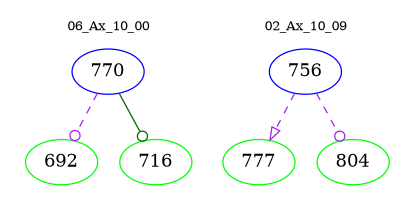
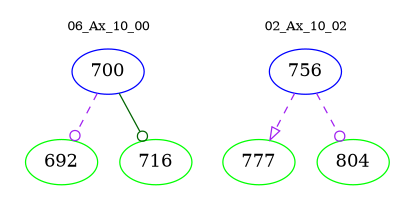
cluster "02_Ax_10_09": label "02_Ax_10_09" -> "02_Ax_10_02"
node "770": label "770" -> "700"
